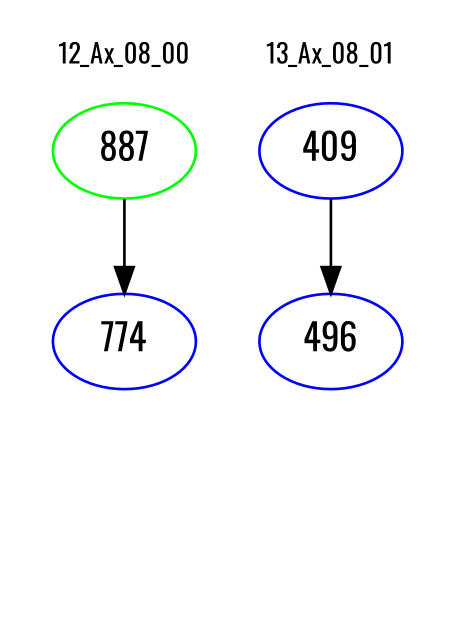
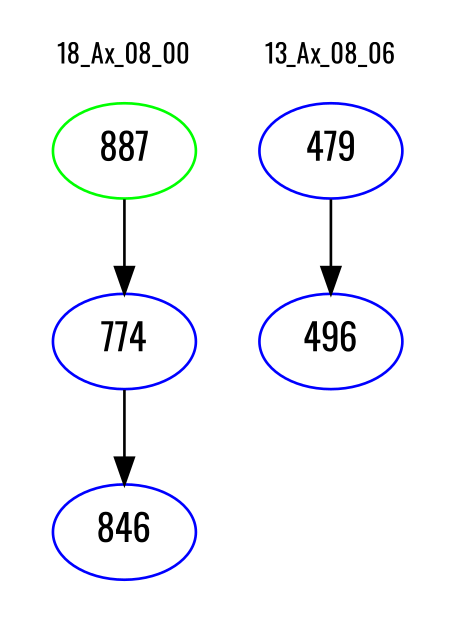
cluster "12_Ax_08_00": label "12_Ax_08_00" -> "18_Ax_08_00"
cluster "13_Ax_08_01": label "13_Ax_08_01" -> "13_Ax_08_06"
node "409": label "409" -> "479"
node "846": added
